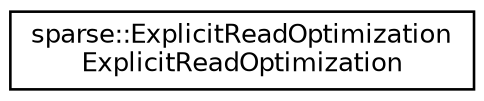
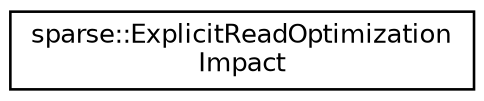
node "sparse::ExplicitReadOptimization ExplicitReadOptimization": label "sparse::ExplicitReadOptimization ExplicitReadOptimization" -> "sparse::ExplicitReadOptimization Impact"
